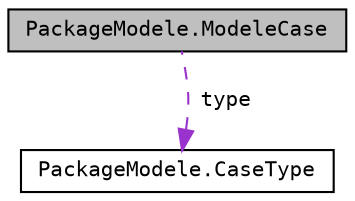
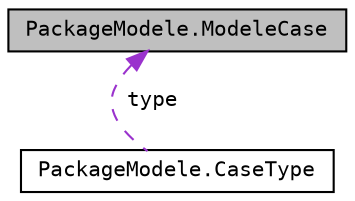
edge "PackageModele.ModeleCase" -> "PackageModele.CaseType": reversed
